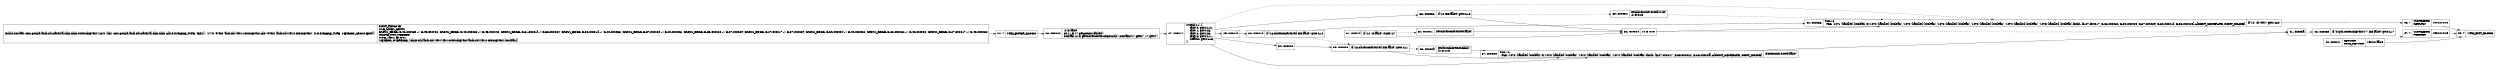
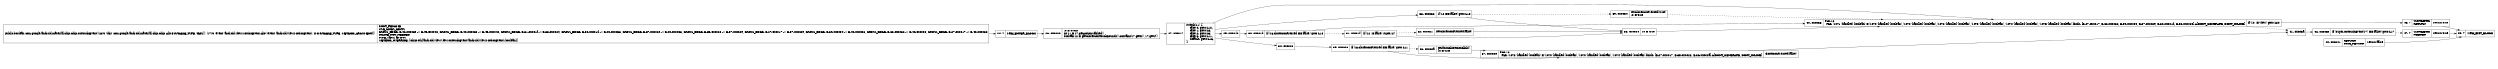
edge "27: 0x0017" -> "40: 0x0038": style dashed -> solid
node "26: 0x0000": text "r0 = false" -> "r0 = event"
edge "33: 0x0024" -> "41: 0x003a": now "40: 0x0038" -> "41: 0x003a"
edge "44: 0x0041" -> "47: ?": now "42: 0x003e" -> "47: ?"
edge "30: 0x001d" -> "35: 0x0028": now "30: 0x001d" -> "31: 0x001f"
edge "27: 0x0017" -> "37: 0x002e": removed
